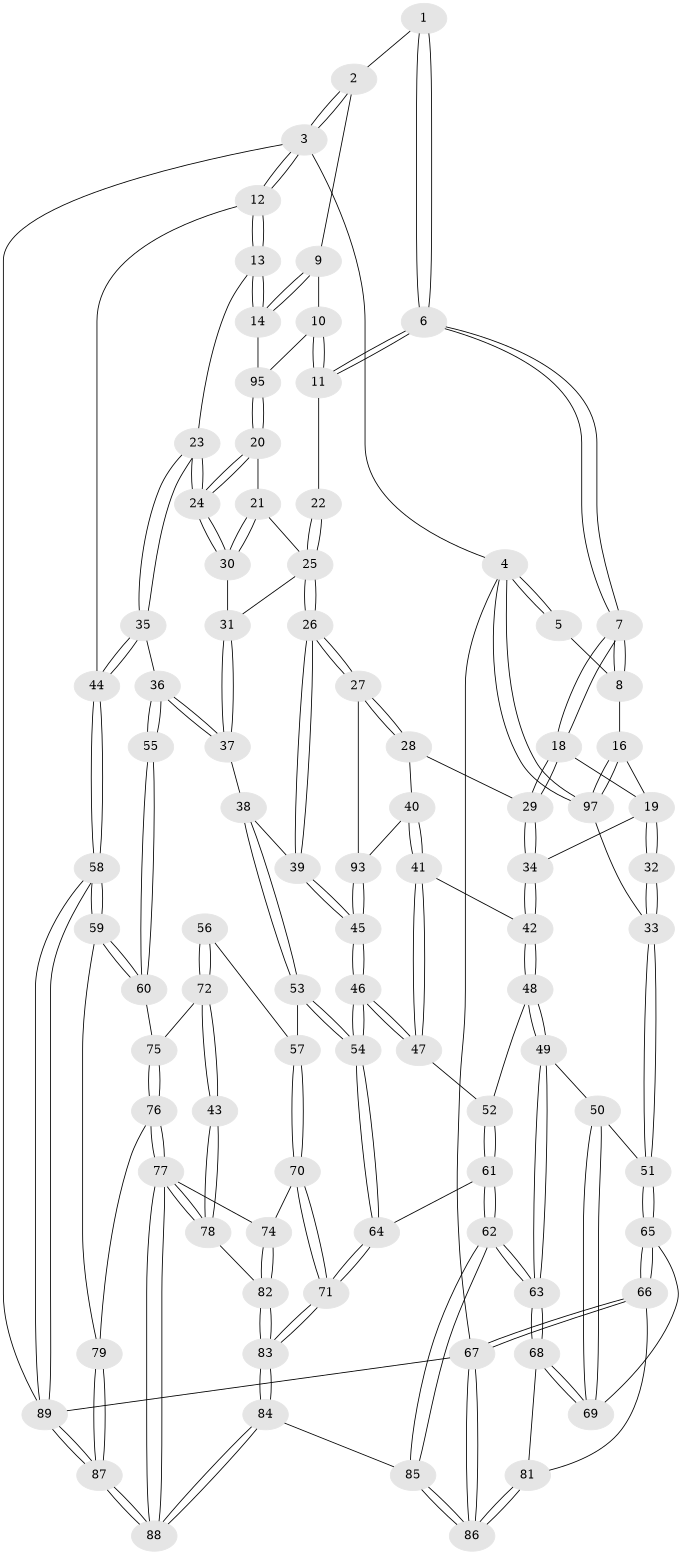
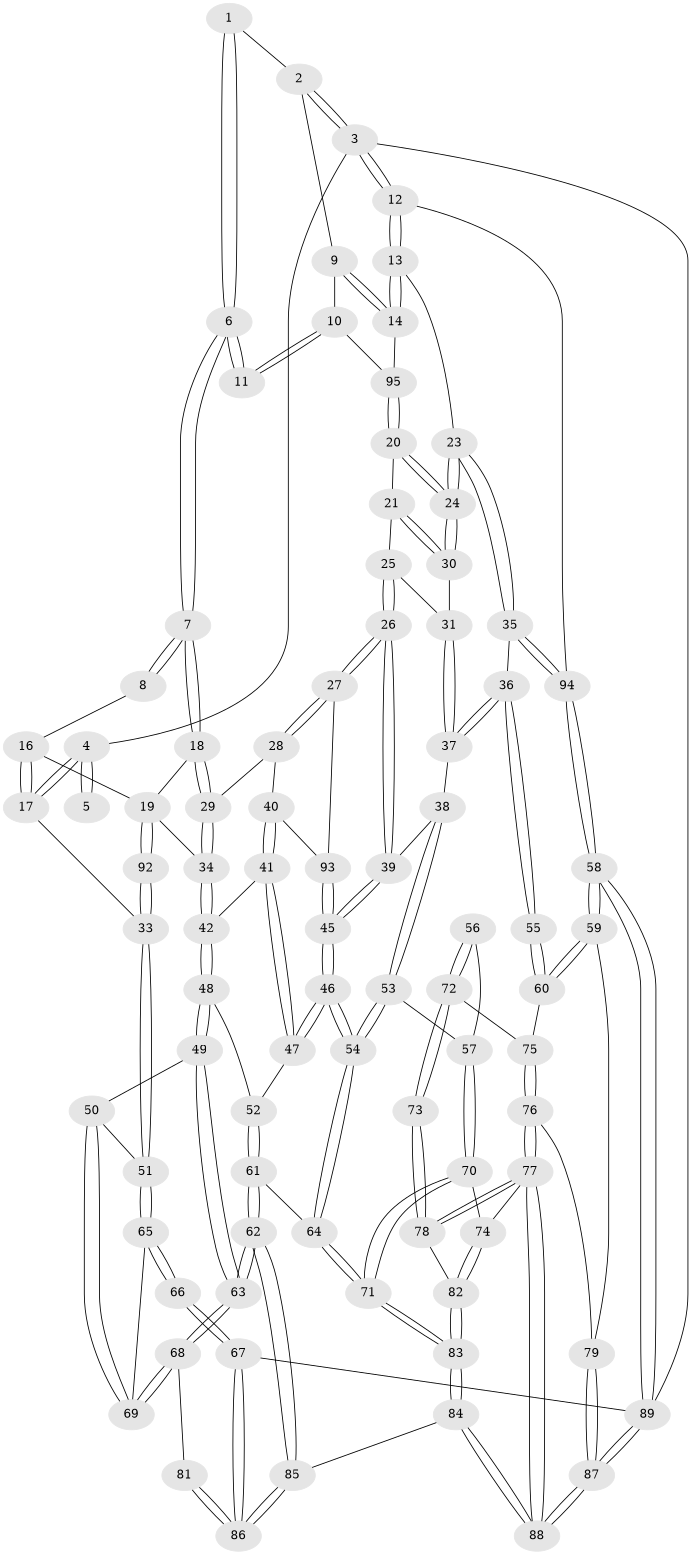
node "22": removed
edge "5" -- "8": removed
node "44": label "44" -> "94"
node "97": label "97" -> "17"
node "32": label "32" -> "92"
edge "4" -- "67": removed
node "43": label "43" -> "73"
edge "66" -- "81": removed
